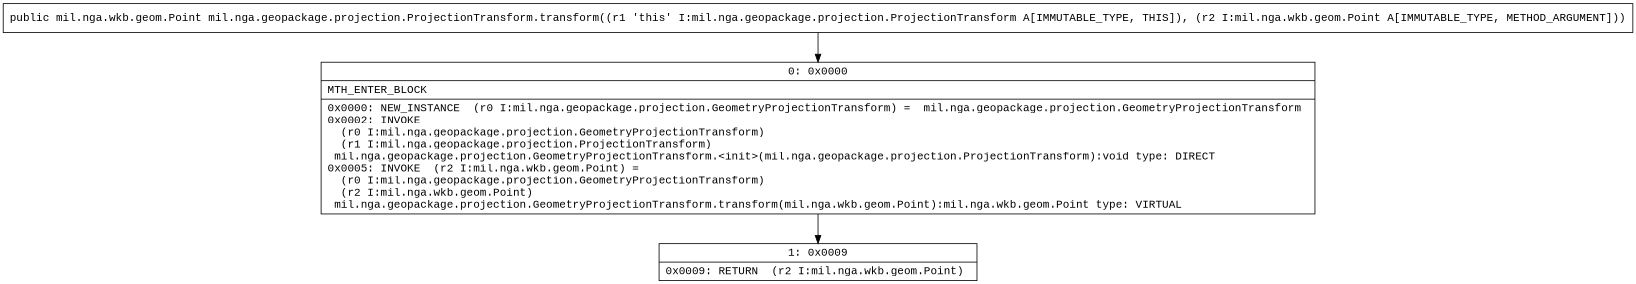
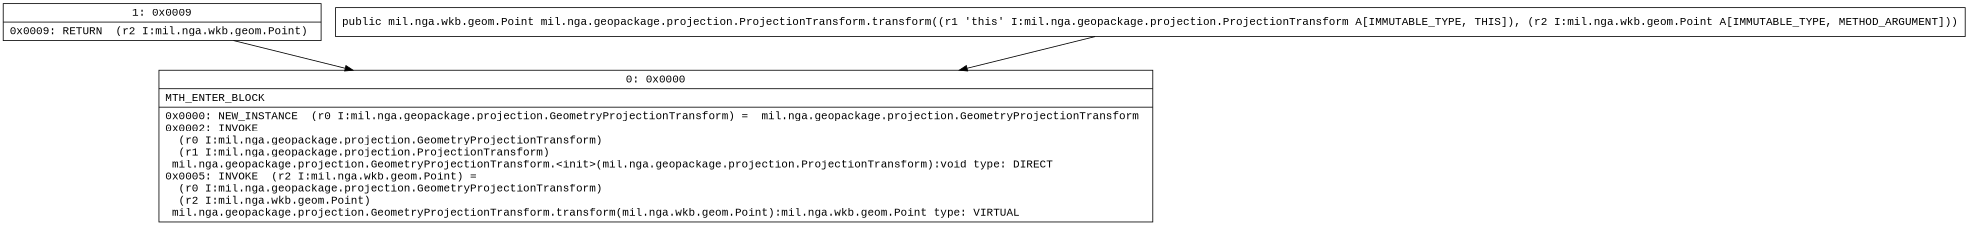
edge "0: 0x0000" -> "1: 0x0009": reversed
